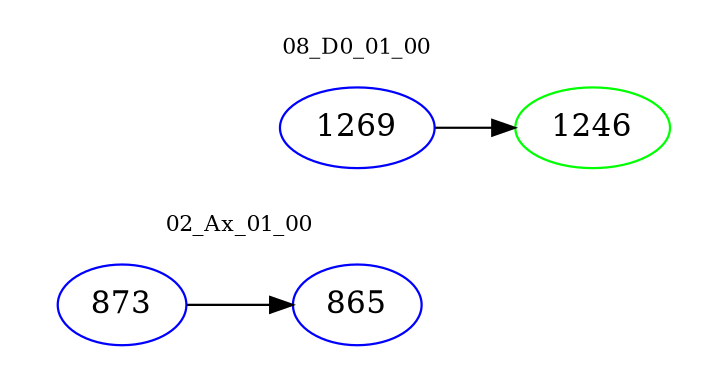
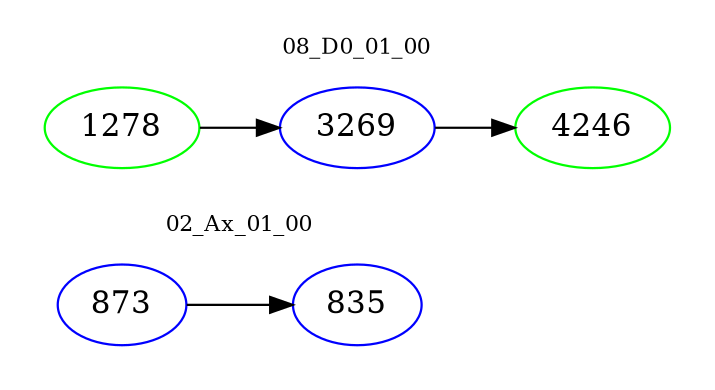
node "1278": added
node "1269": label "1269" -> "3269"
node "1246": label "1246" -> "4246"
node "865": label "865" -> "835"
